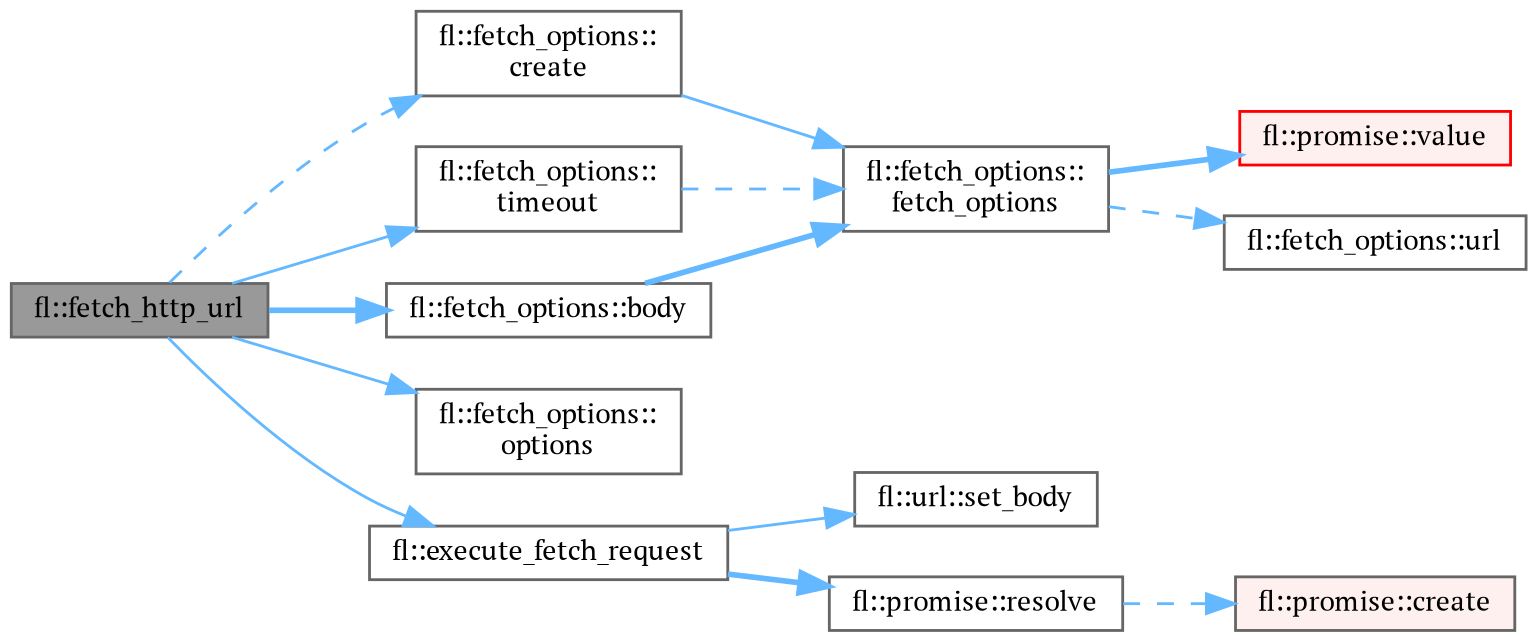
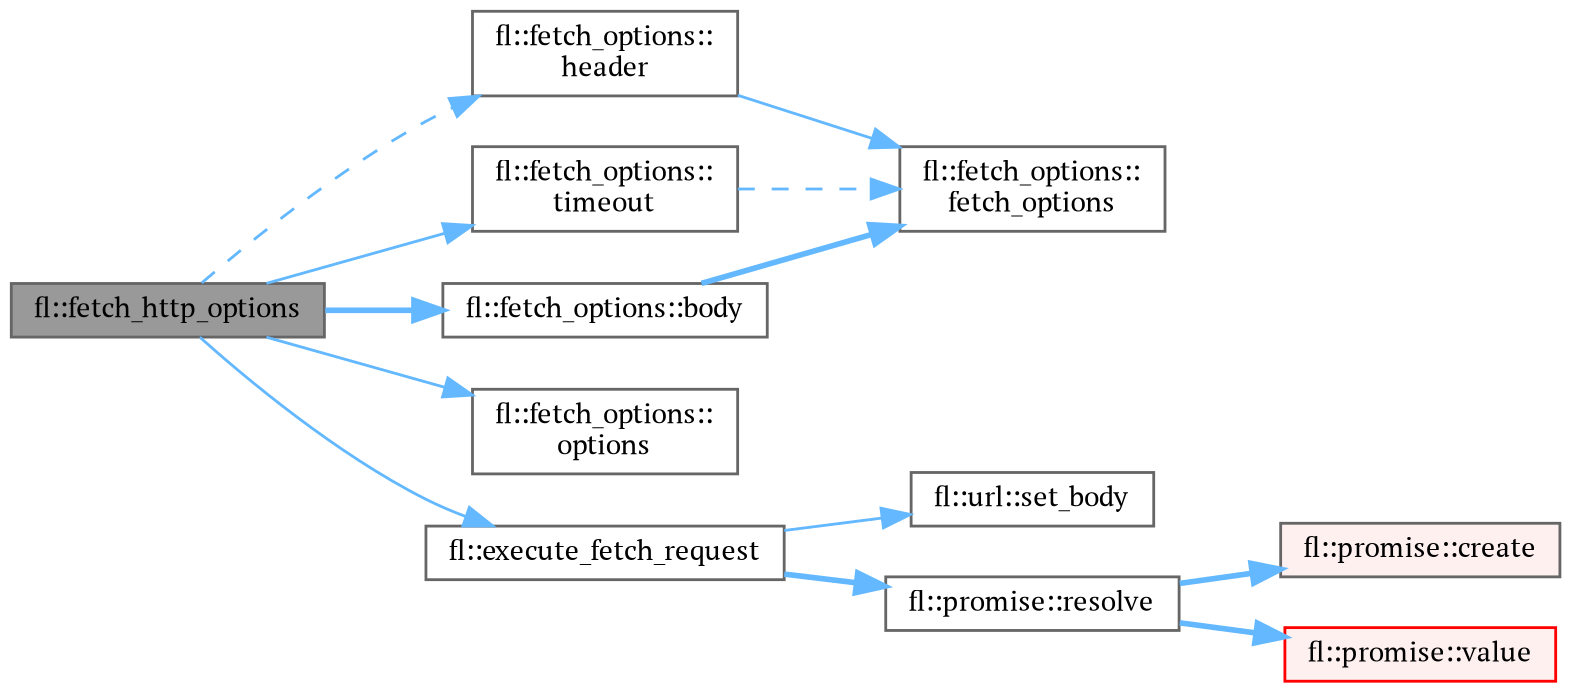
node "fl::fetch_options:: create": label "fl::fetch_options:: create" -> "fl::fetch_options:: header"
edge "fl::fetch_options:: fetch_options" -> "fl::promise::value": now "fl::promise::resolve" -> "fl::promise::value"
node "fl::fetch_options::url": removed
node "fl::fetch_http_url": label "fl::fetch_http_url" -> "fl::fetch_http_options"
edge "fl::promise::resolve" -> "fl::promise::create": style dashed -> bold
